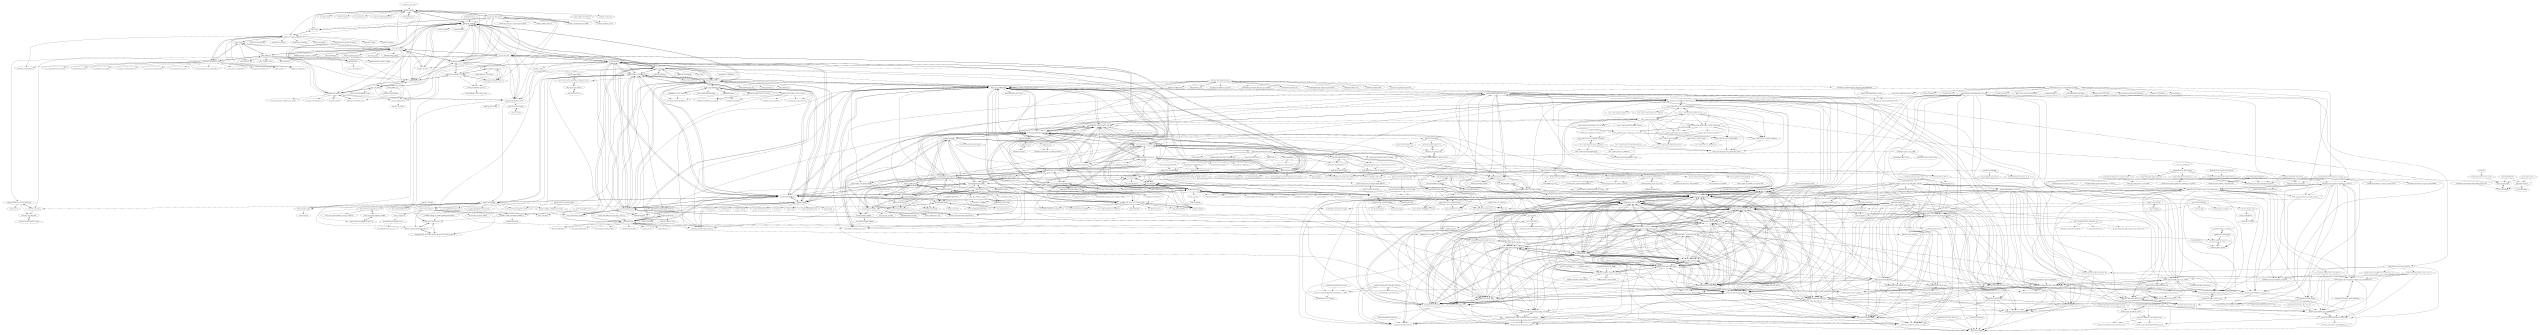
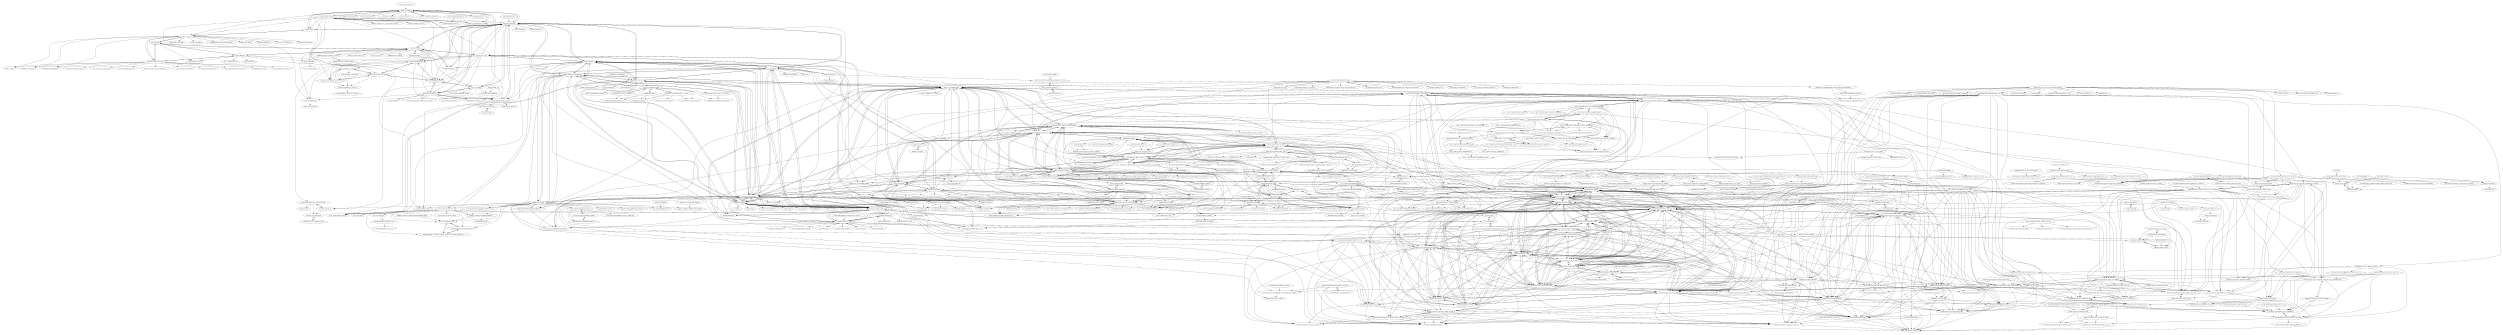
node "chuyangliu/snake": added
